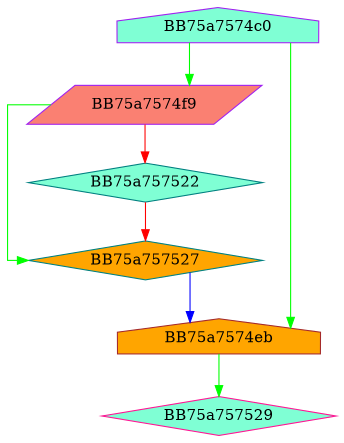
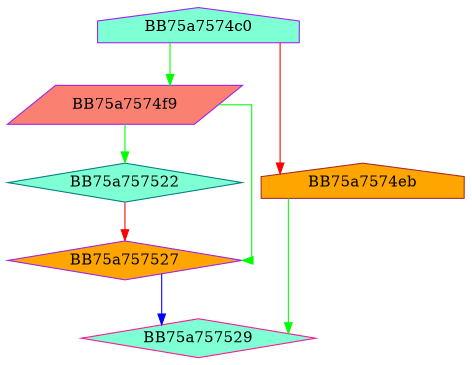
edge "BB75a7574f9" -> "BB75a757522": color red -> green
edge "BB75a7574c0" -> "BB75a7574eb": color green -> red
node "BB75a757527": color teal -> purple
edge "BB75a757527" -> "BB75a7574eb": now "BB75a757527" -> "BB75a757529"
